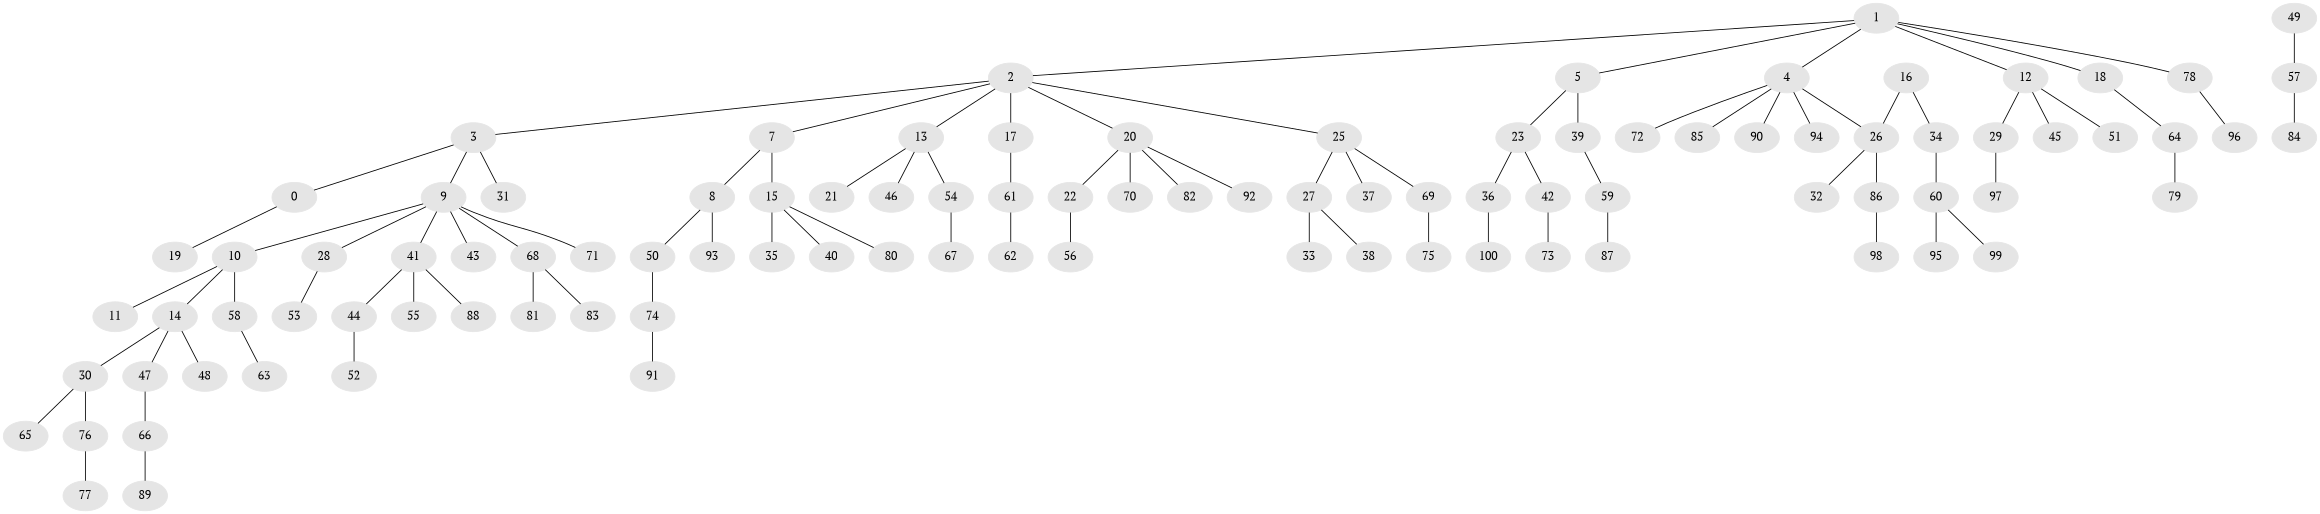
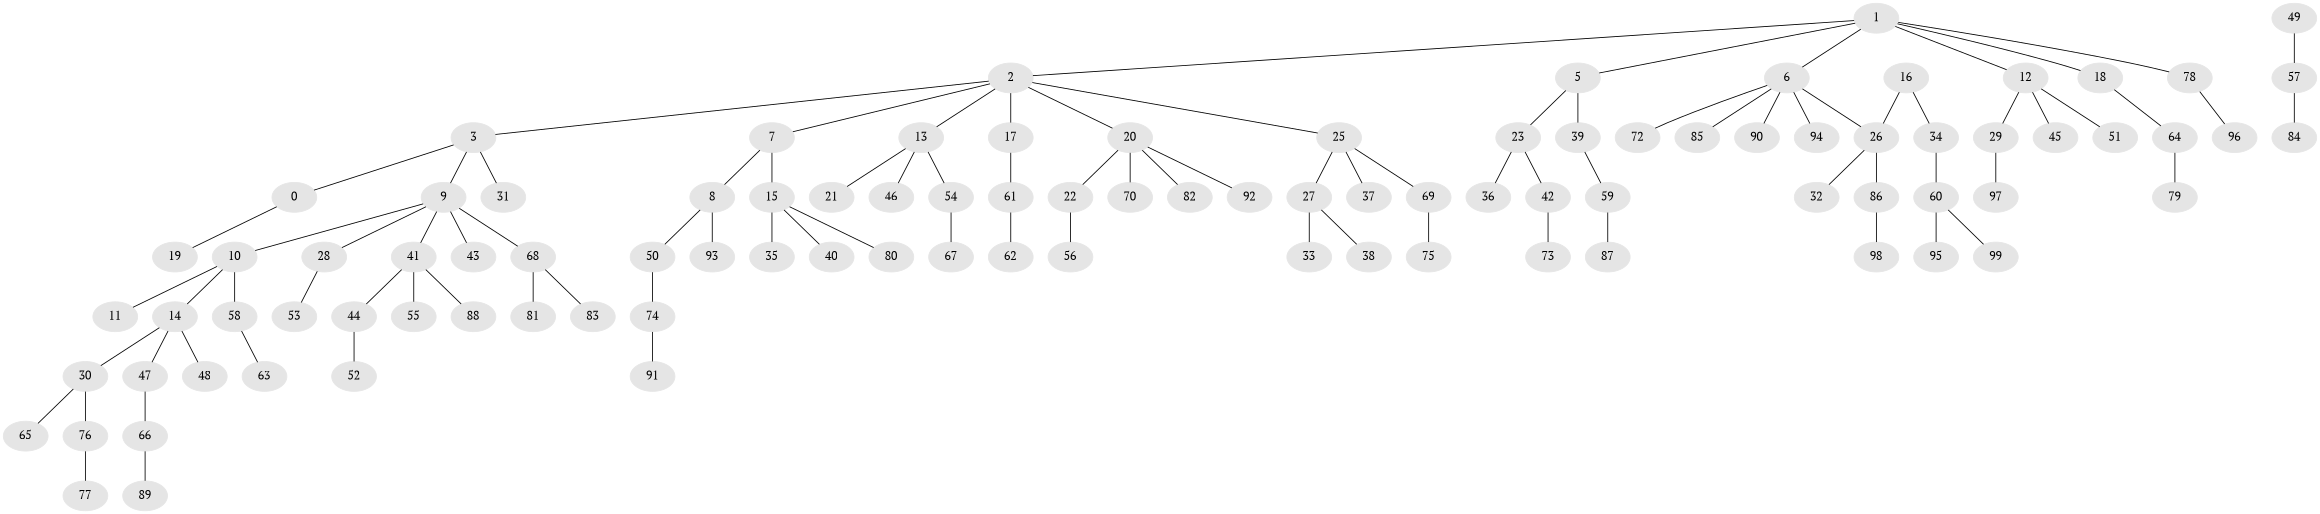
node "4": label "4" -> "6"
node "71": removed
node "100": removed
